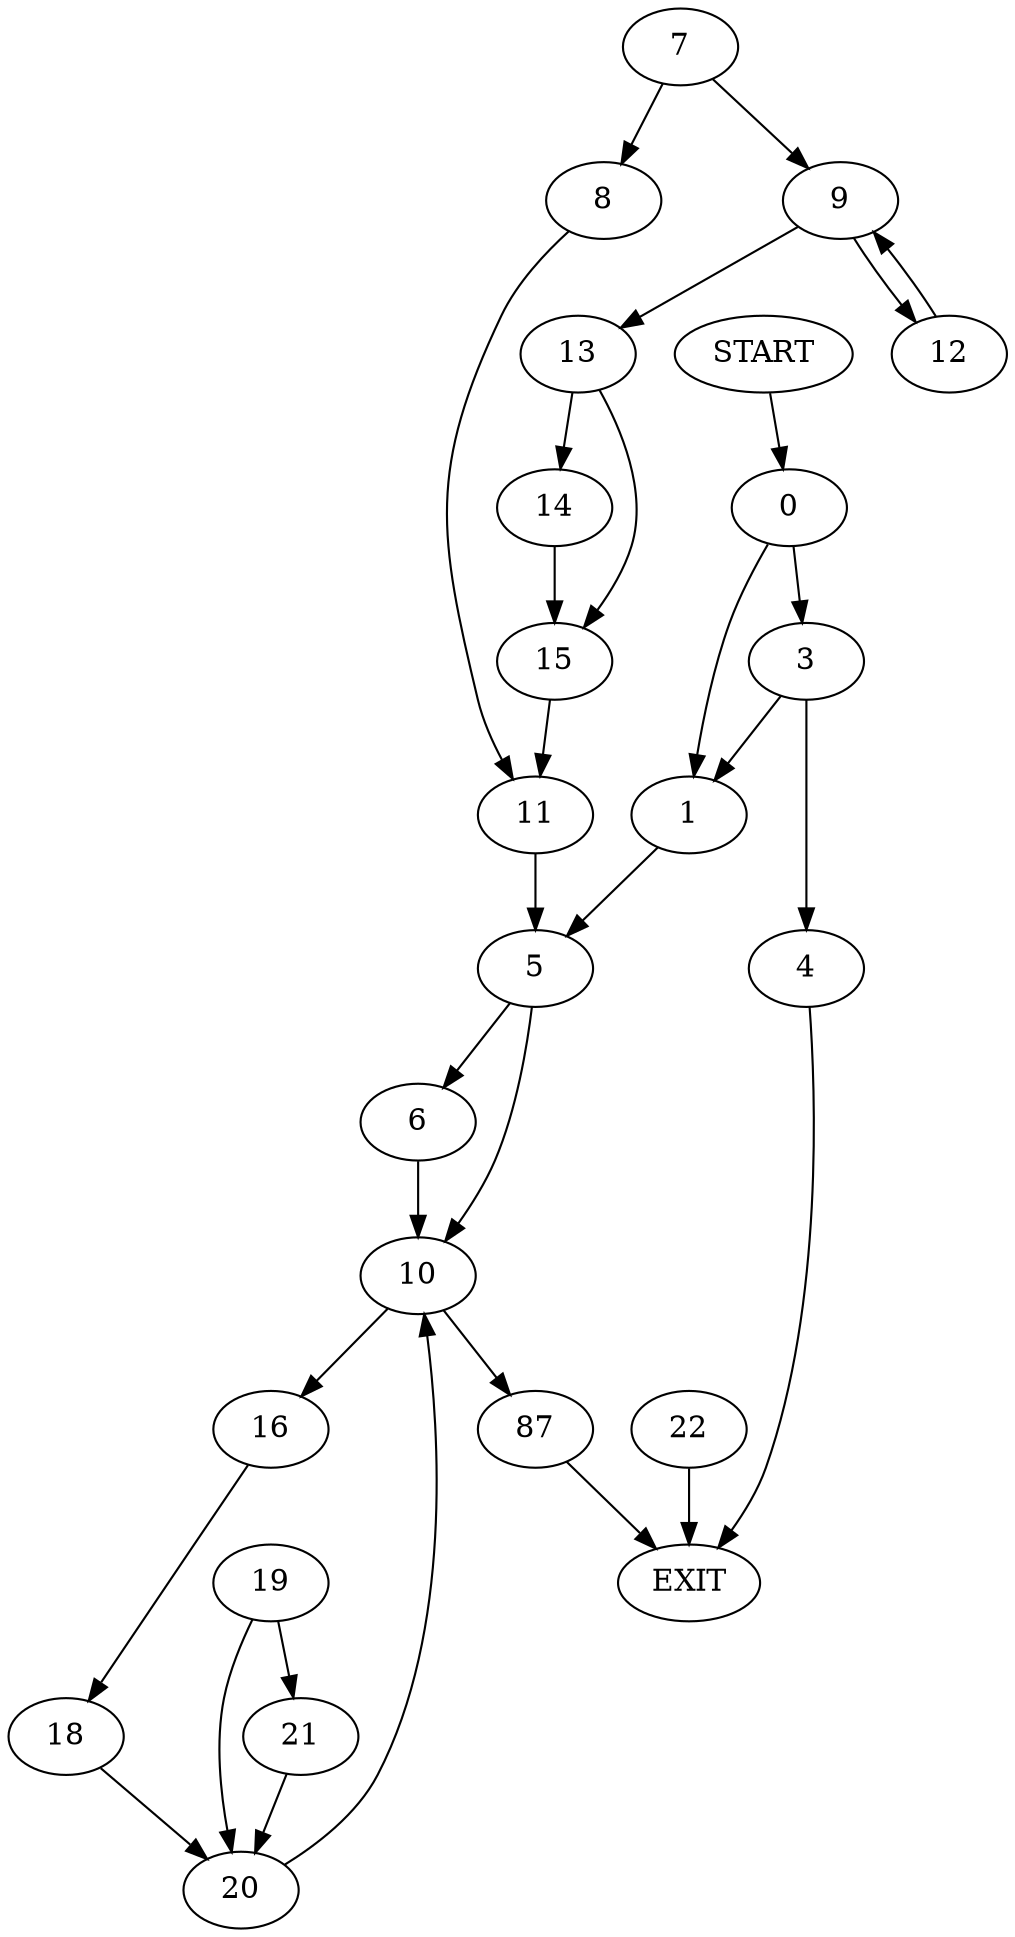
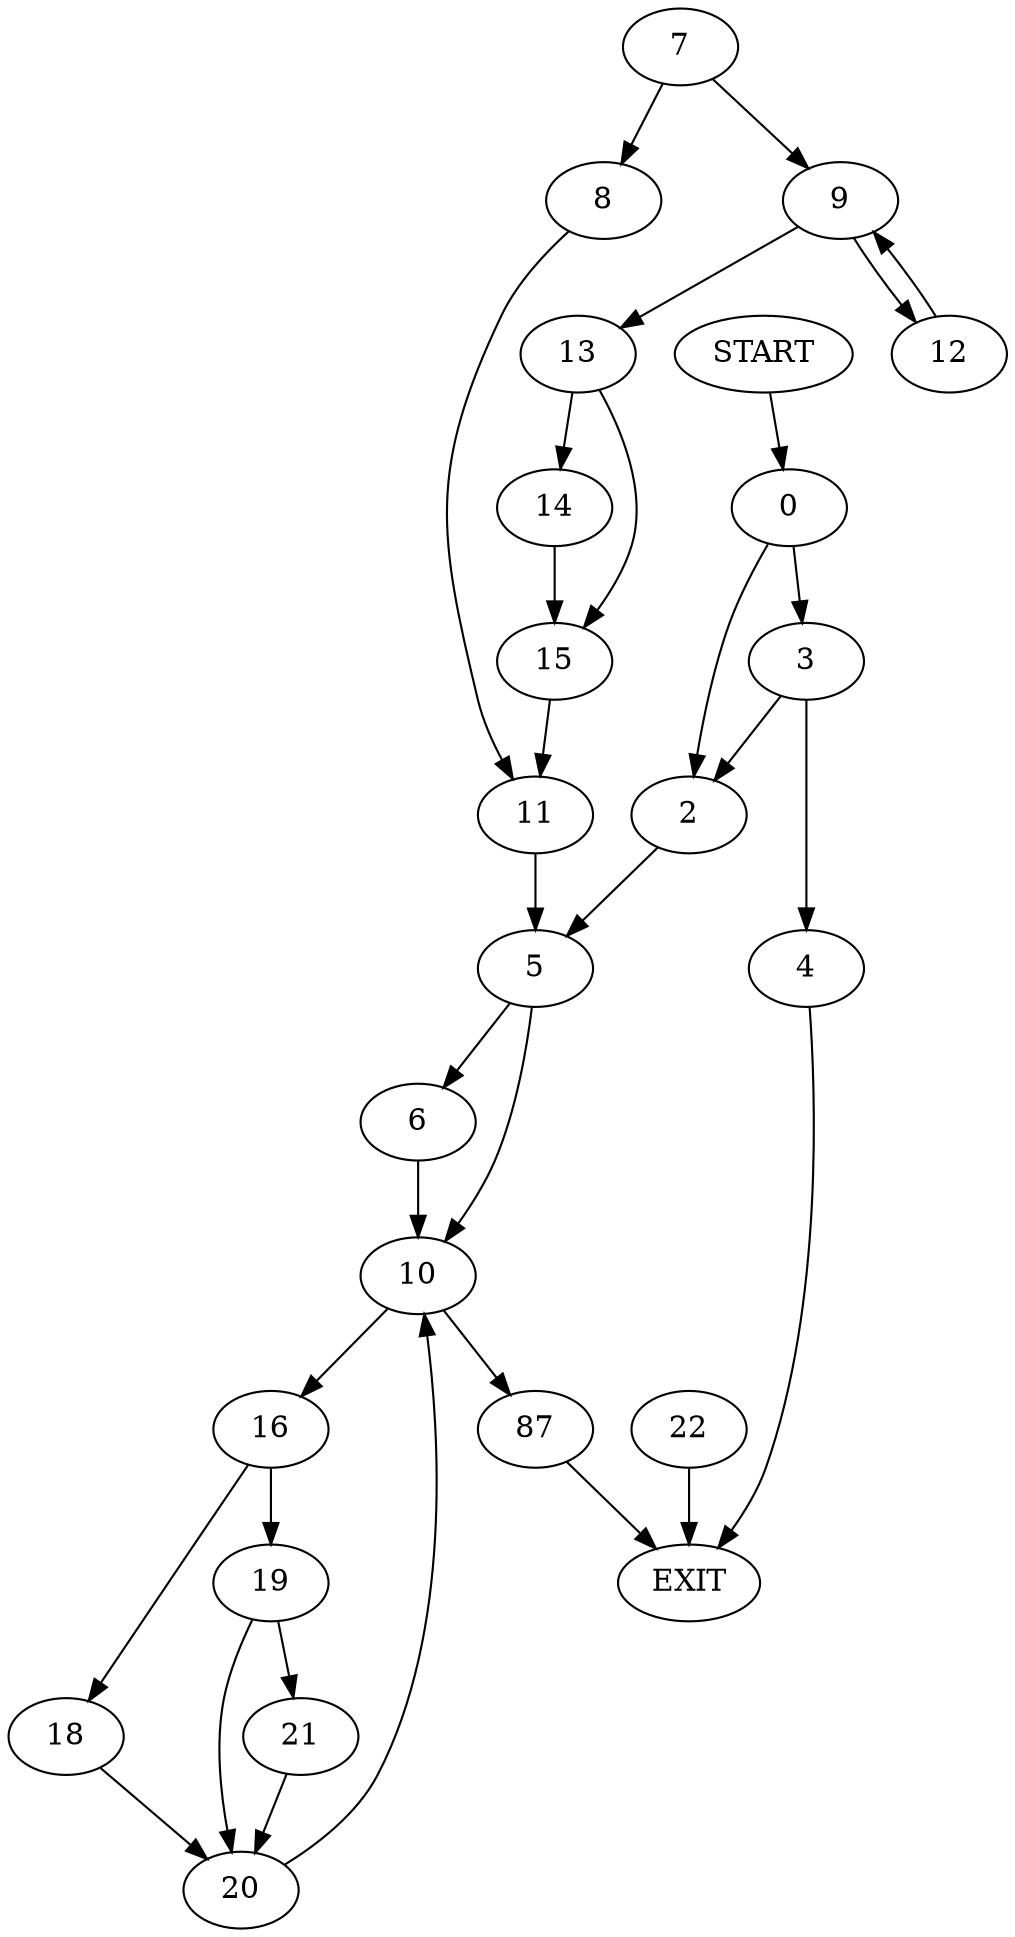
node "1": label "1" -> "2"
edge "16" -> "19": added
